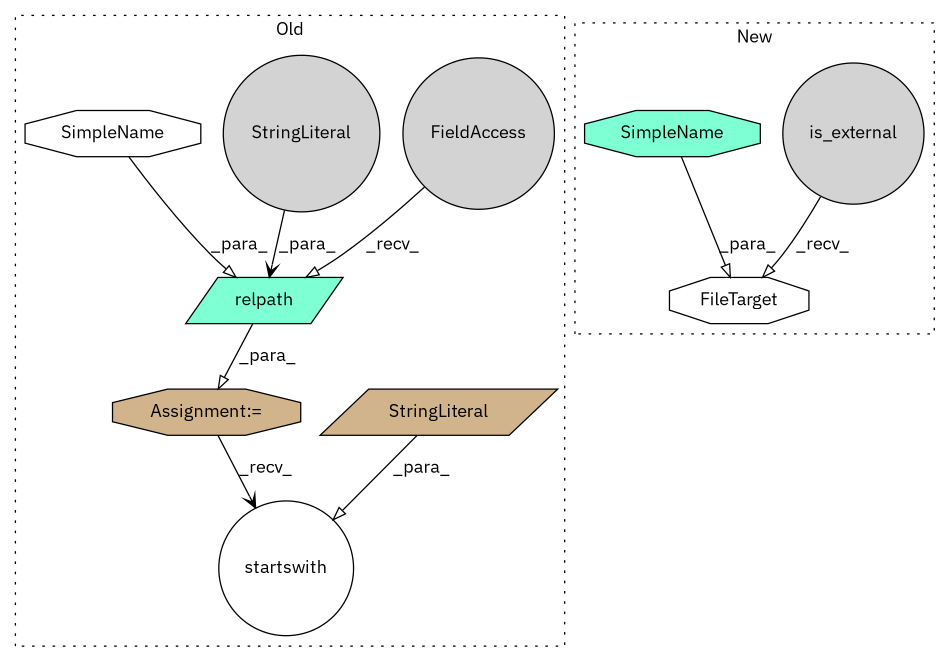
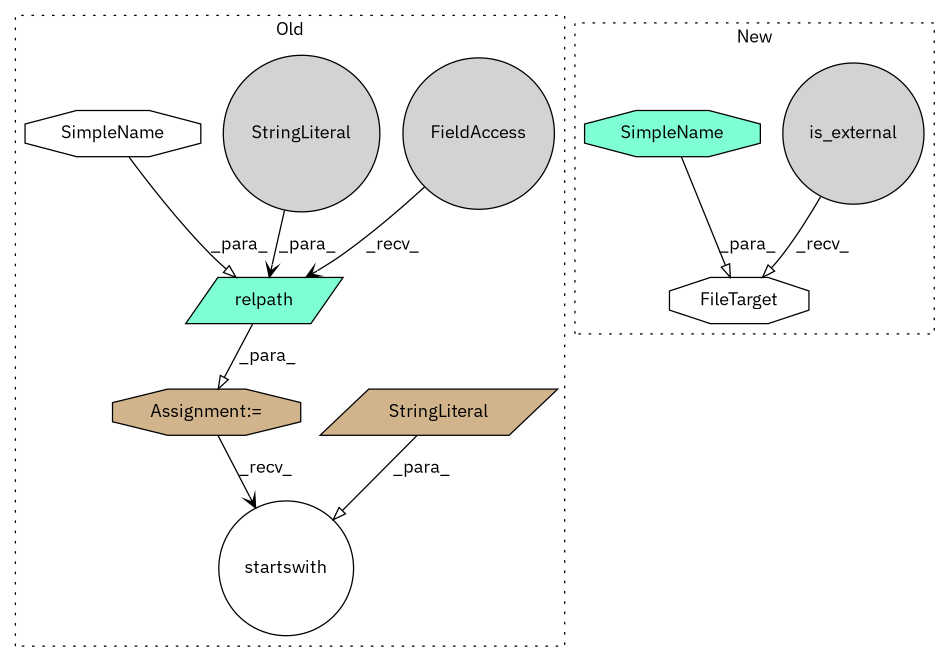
edge "FieldAccess" -> "relpath": arrowhead onormal -> vee
